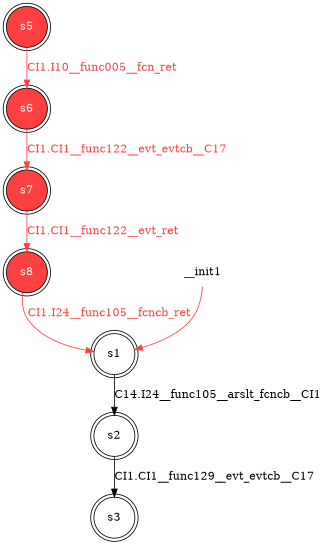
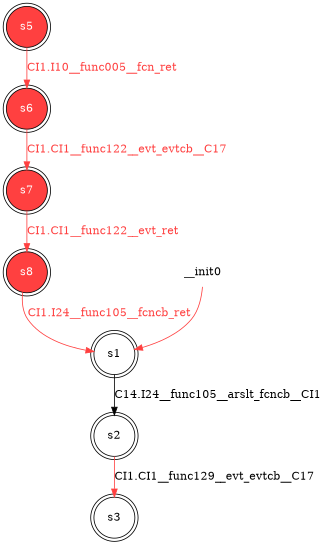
node "__init1": label "__init1" -> "__init0"
edge "s2" -> "s3": color black -> #ff4040
